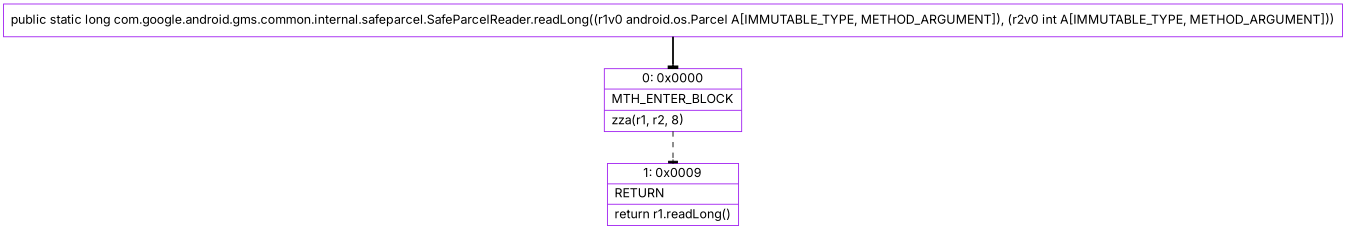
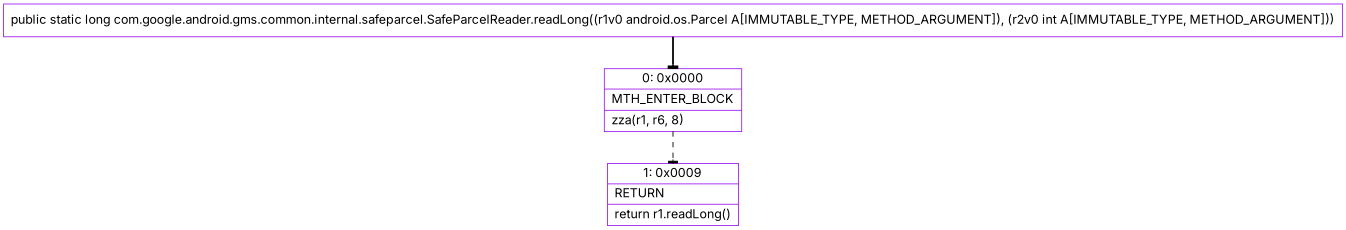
node "0: 0x0000": text "zza(r1, r2, 8)" -> "zza(r1, r6, 8)"
